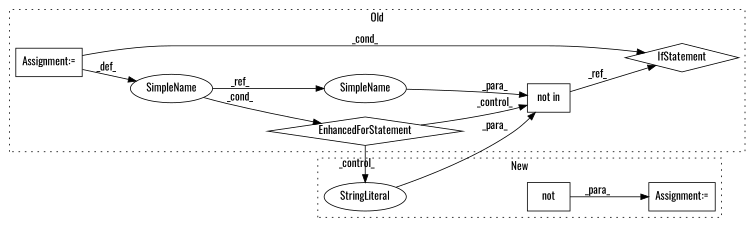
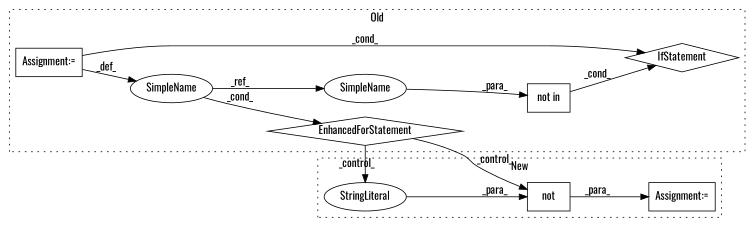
edge "not in" -> "IfStatement": label "_ref_" -> "_cond_"
edge "EnhancedForStatement" -> "not in": now "EnhancedForStatement" -> "not"
edge "StringLiteral" -> "not in": now "StringLiteral" -> "not"
